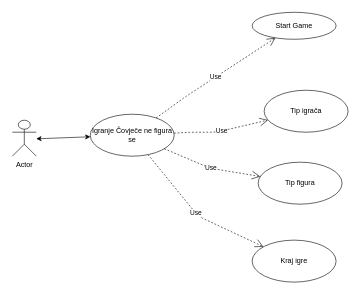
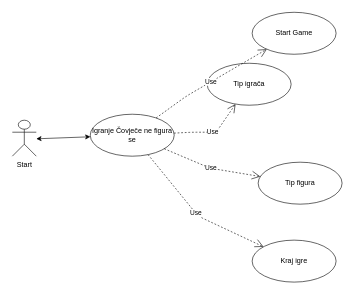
node "Start Game": size 84x27 -> 84x42
node "Tip igrača": moved (306, 111) -> (249, 84)
node "Actor": label "Actor" -> "Start"
